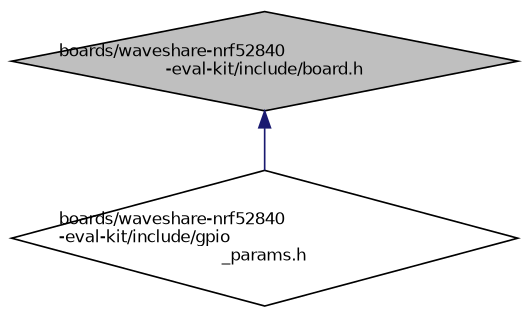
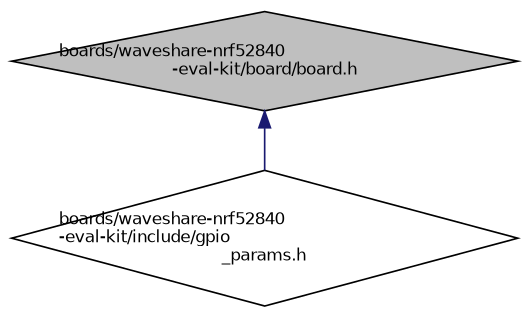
node "boards/waveshare-nrf52840 -eval-kit/include/board.h": label "boards/waveshare-nrf52840 -eval-kit/include/board.h" -> "boards/waveshare-nrf52840 -eval-kit/board/board.h"
